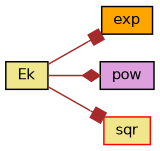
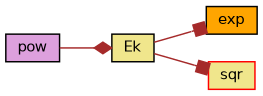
edge "Ek" -> "pow": reversed
